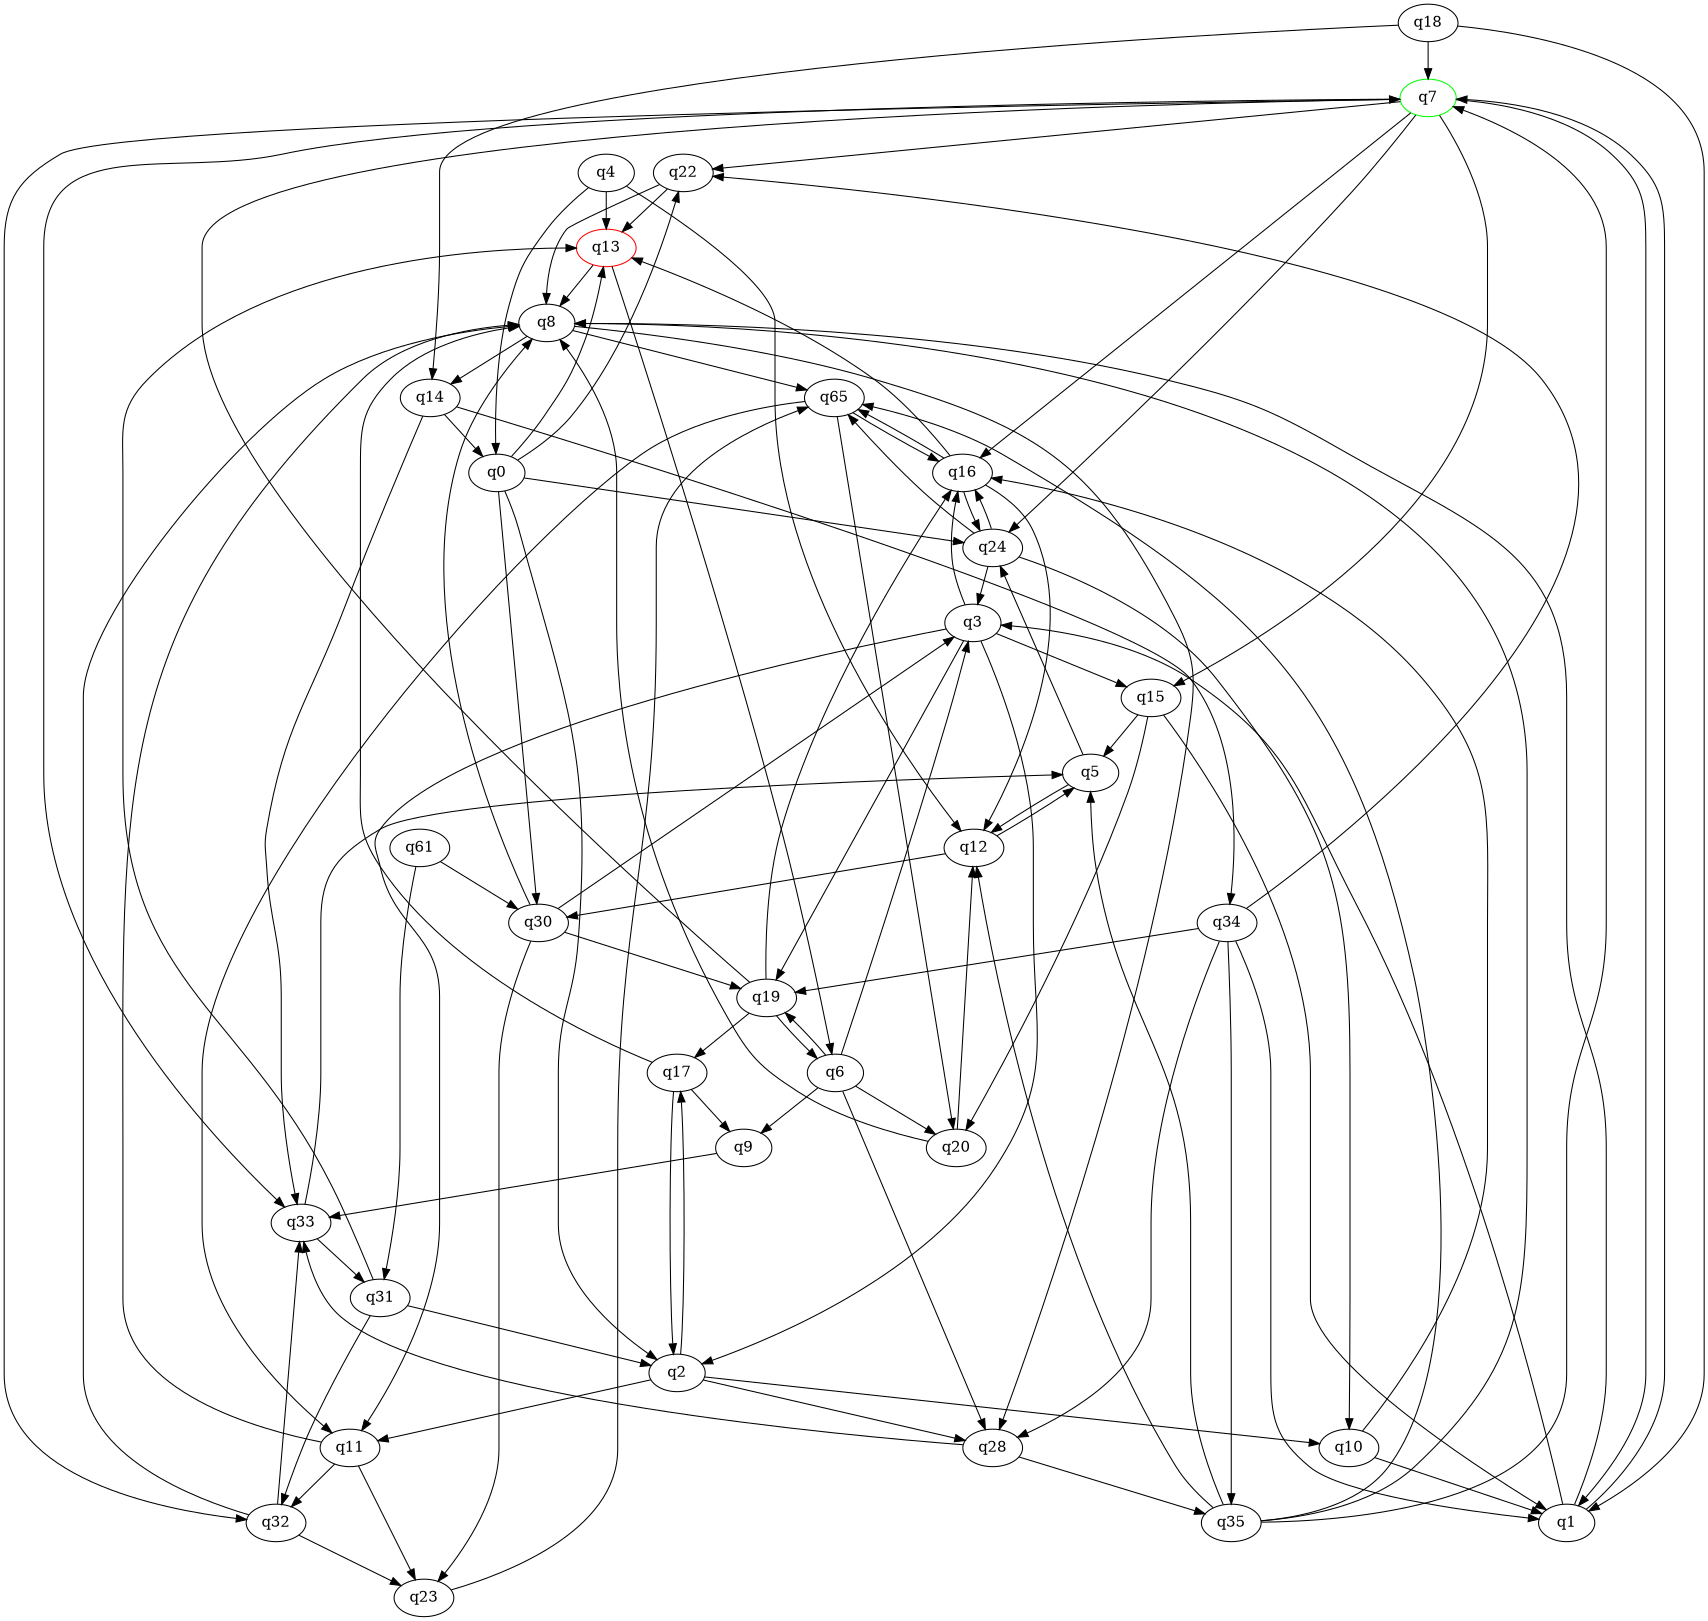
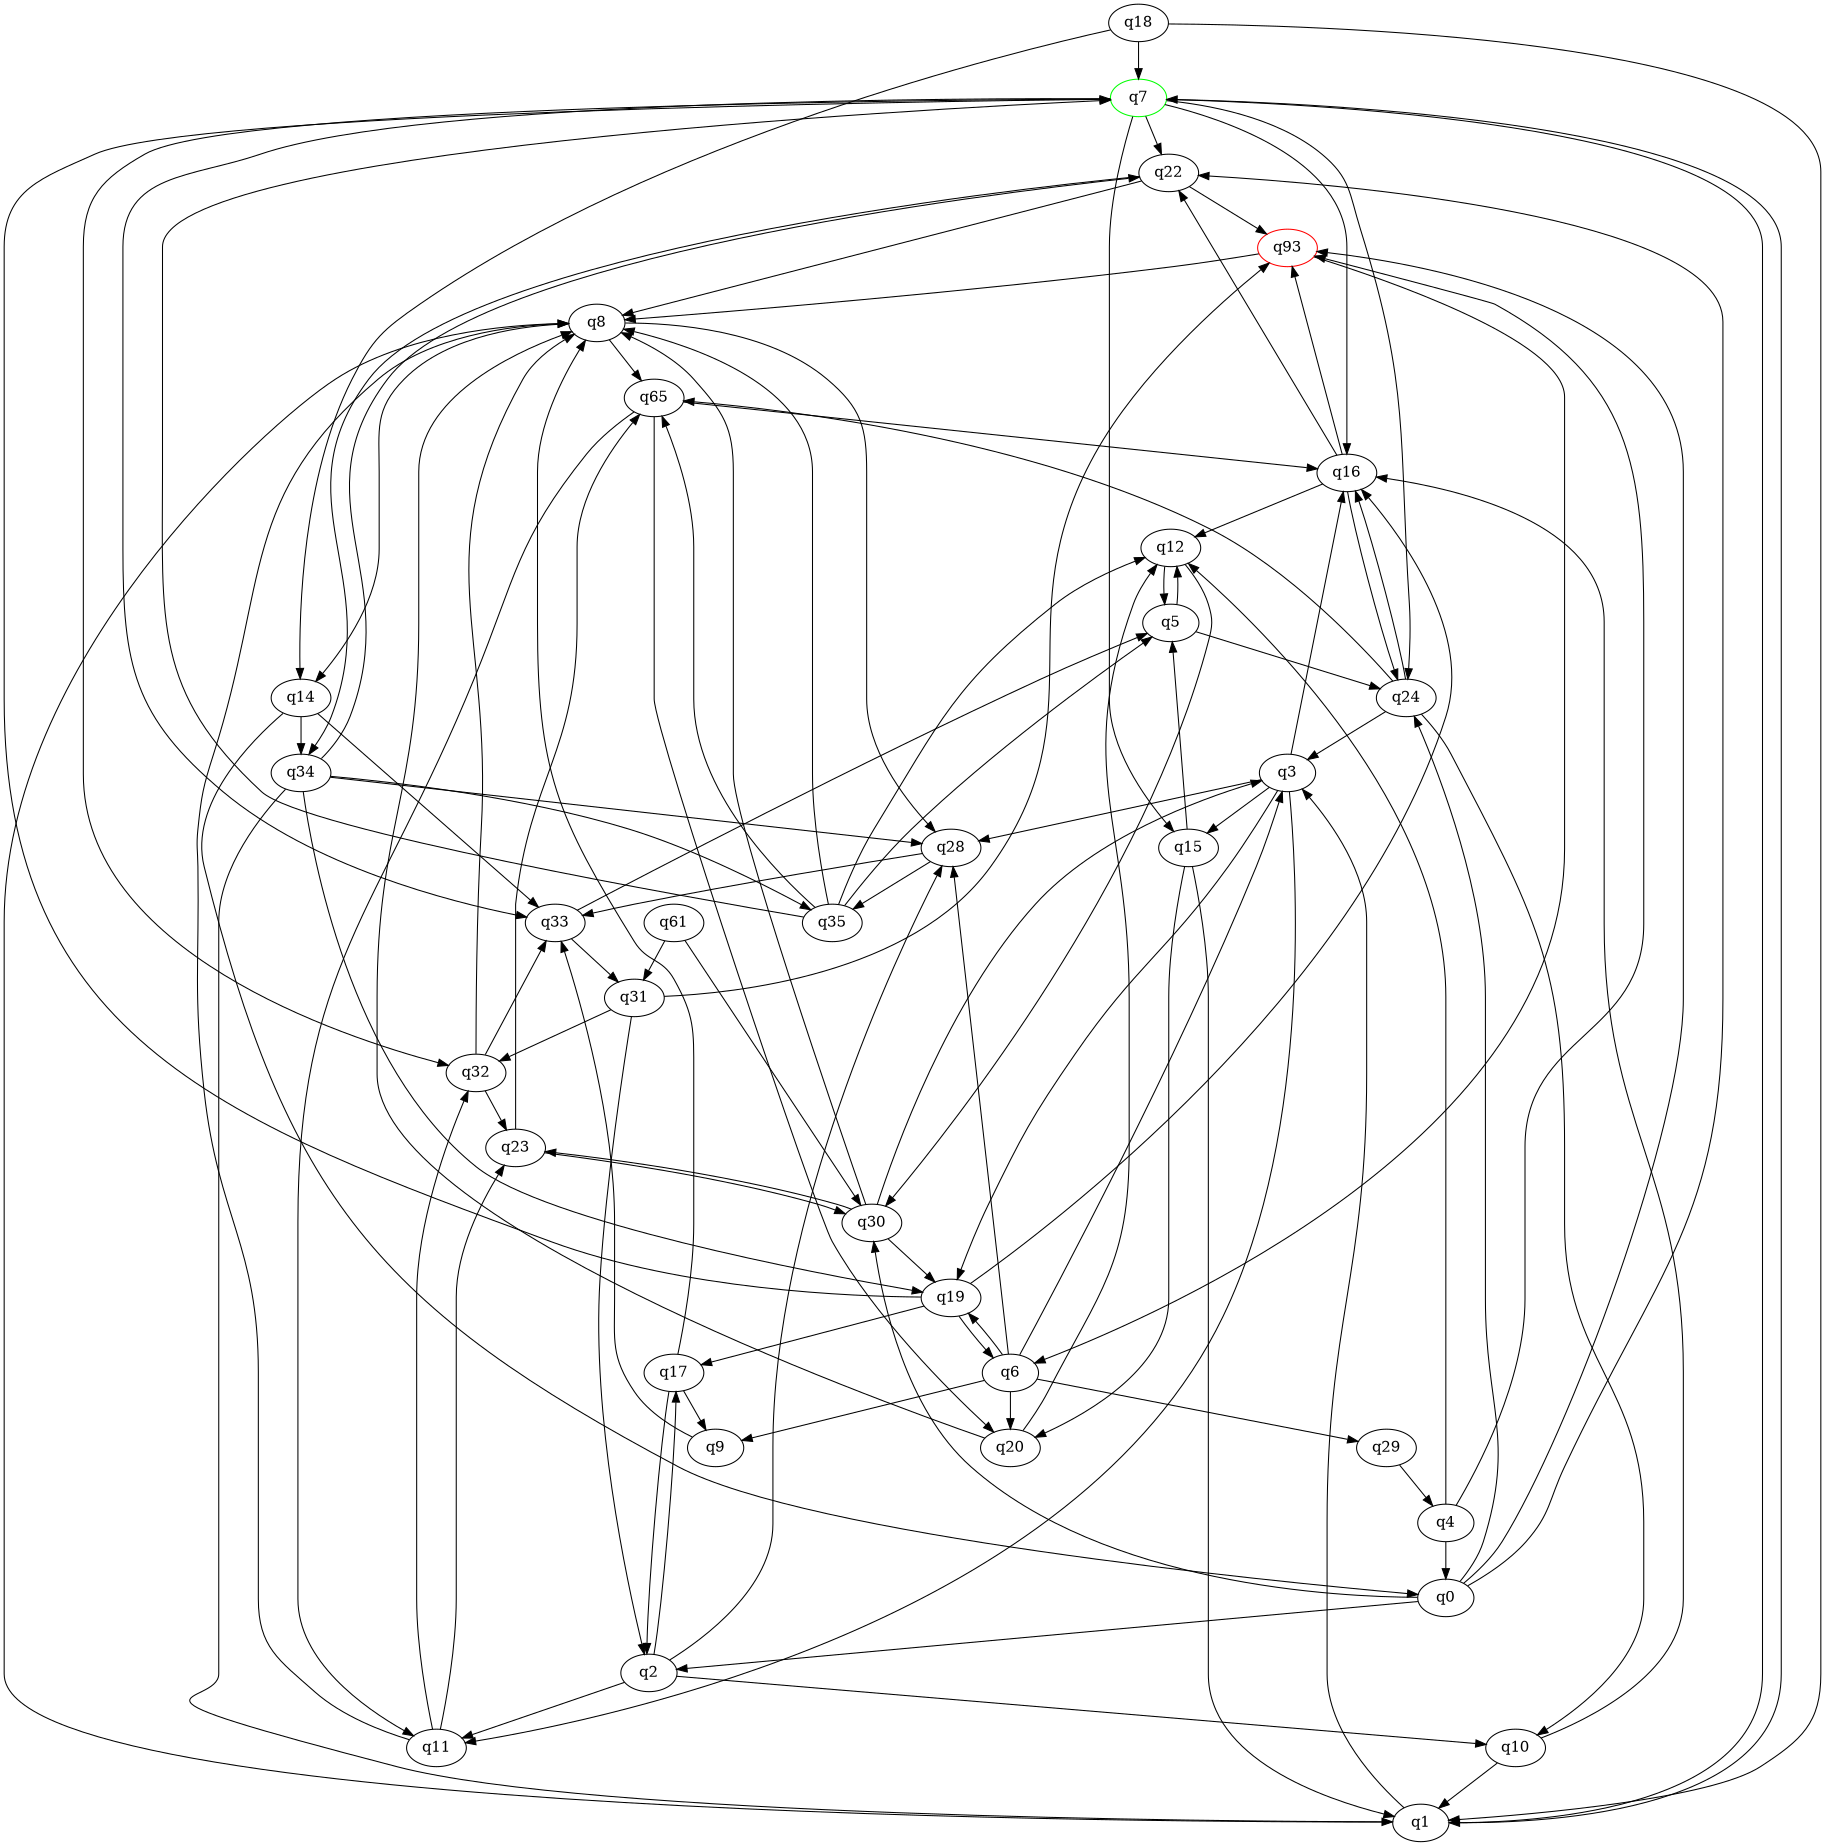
node "q13": label "q13" -> "q93"
edge "q22" -> "q34": added
edge "q16" -> "q65": now "q16" -> "q22"
edge "q3" -> "q2": now "q3" -> "q28"
edge "q23" -> "q30": added
node "q29": added
